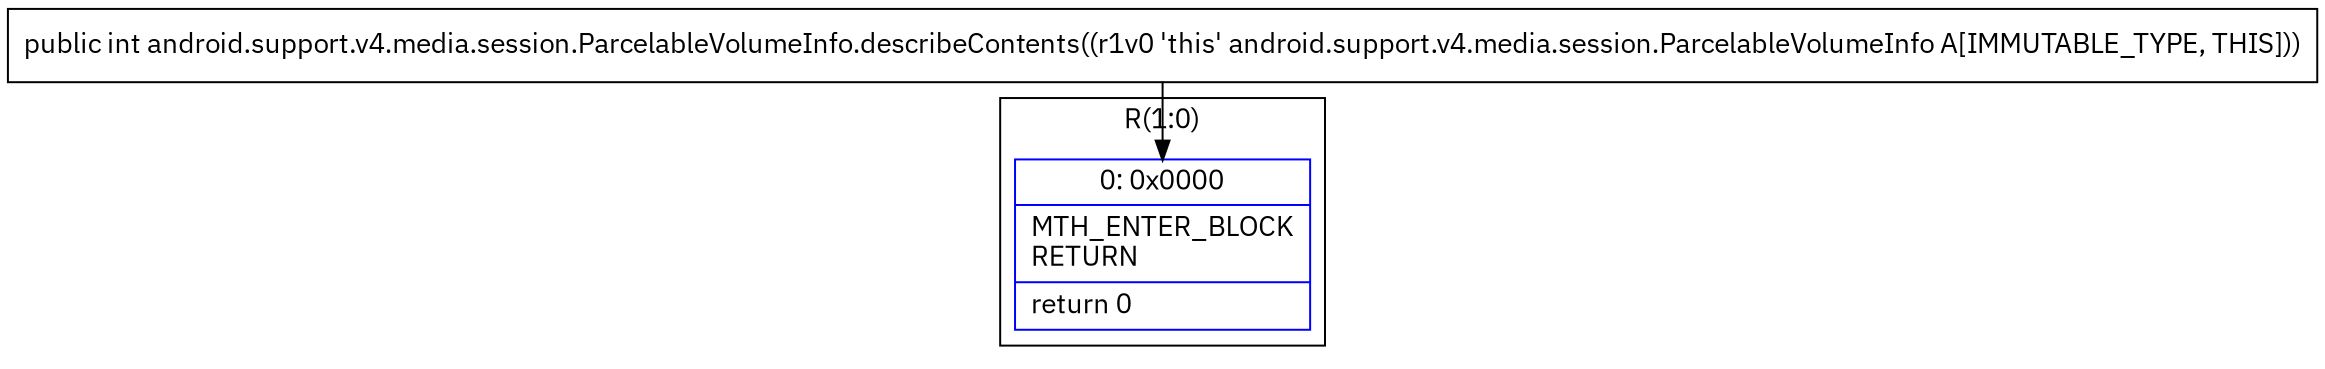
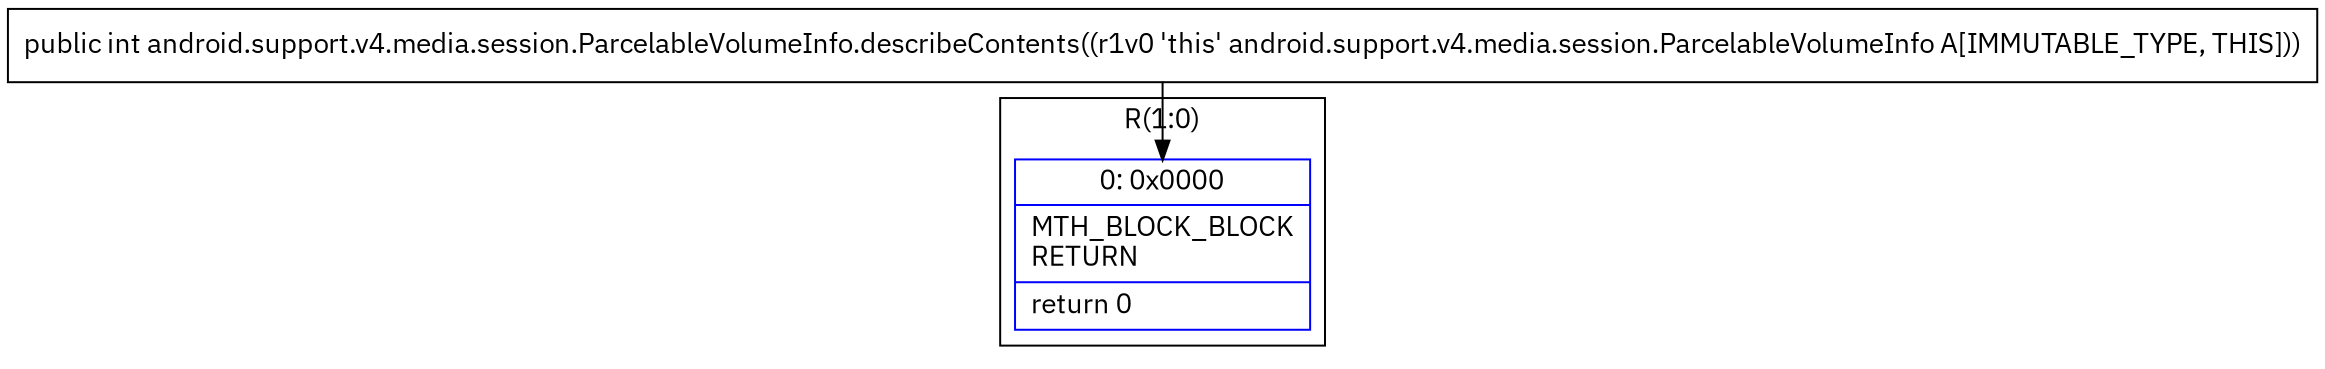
node "0: 0x0000": text "MTH_ENTER_BLOCK" -> "MTH_BLOCK_BLOCK"
